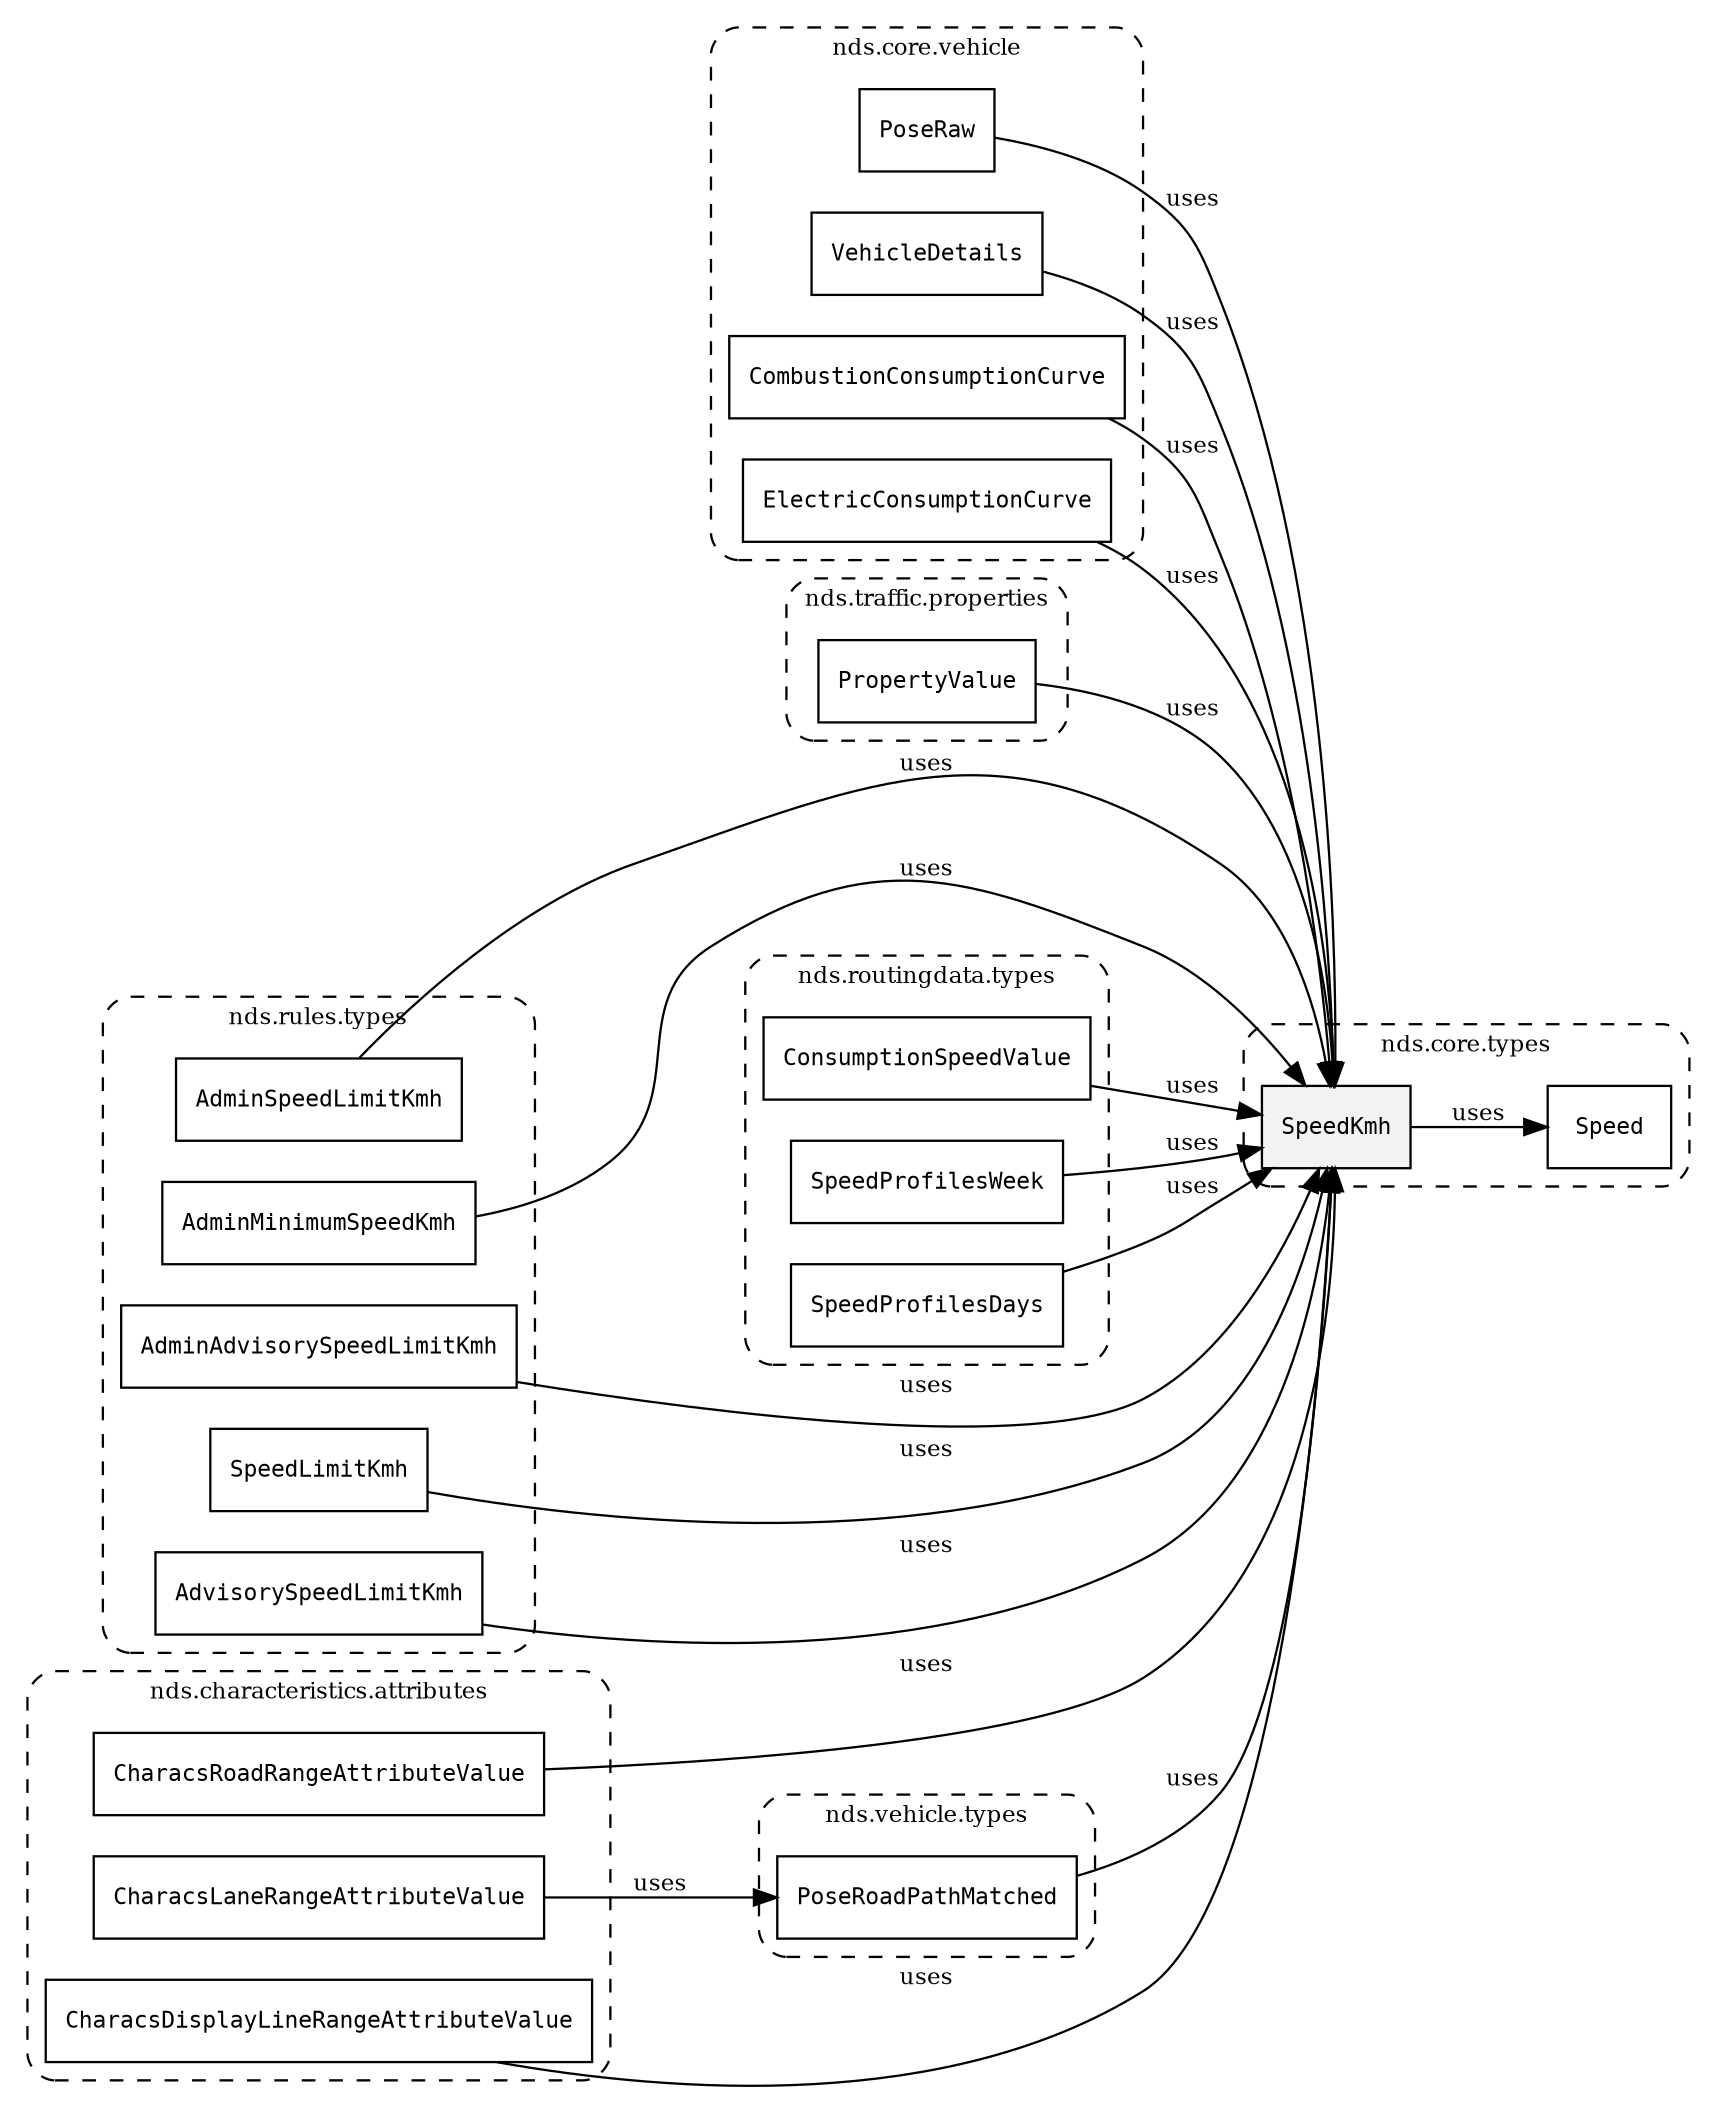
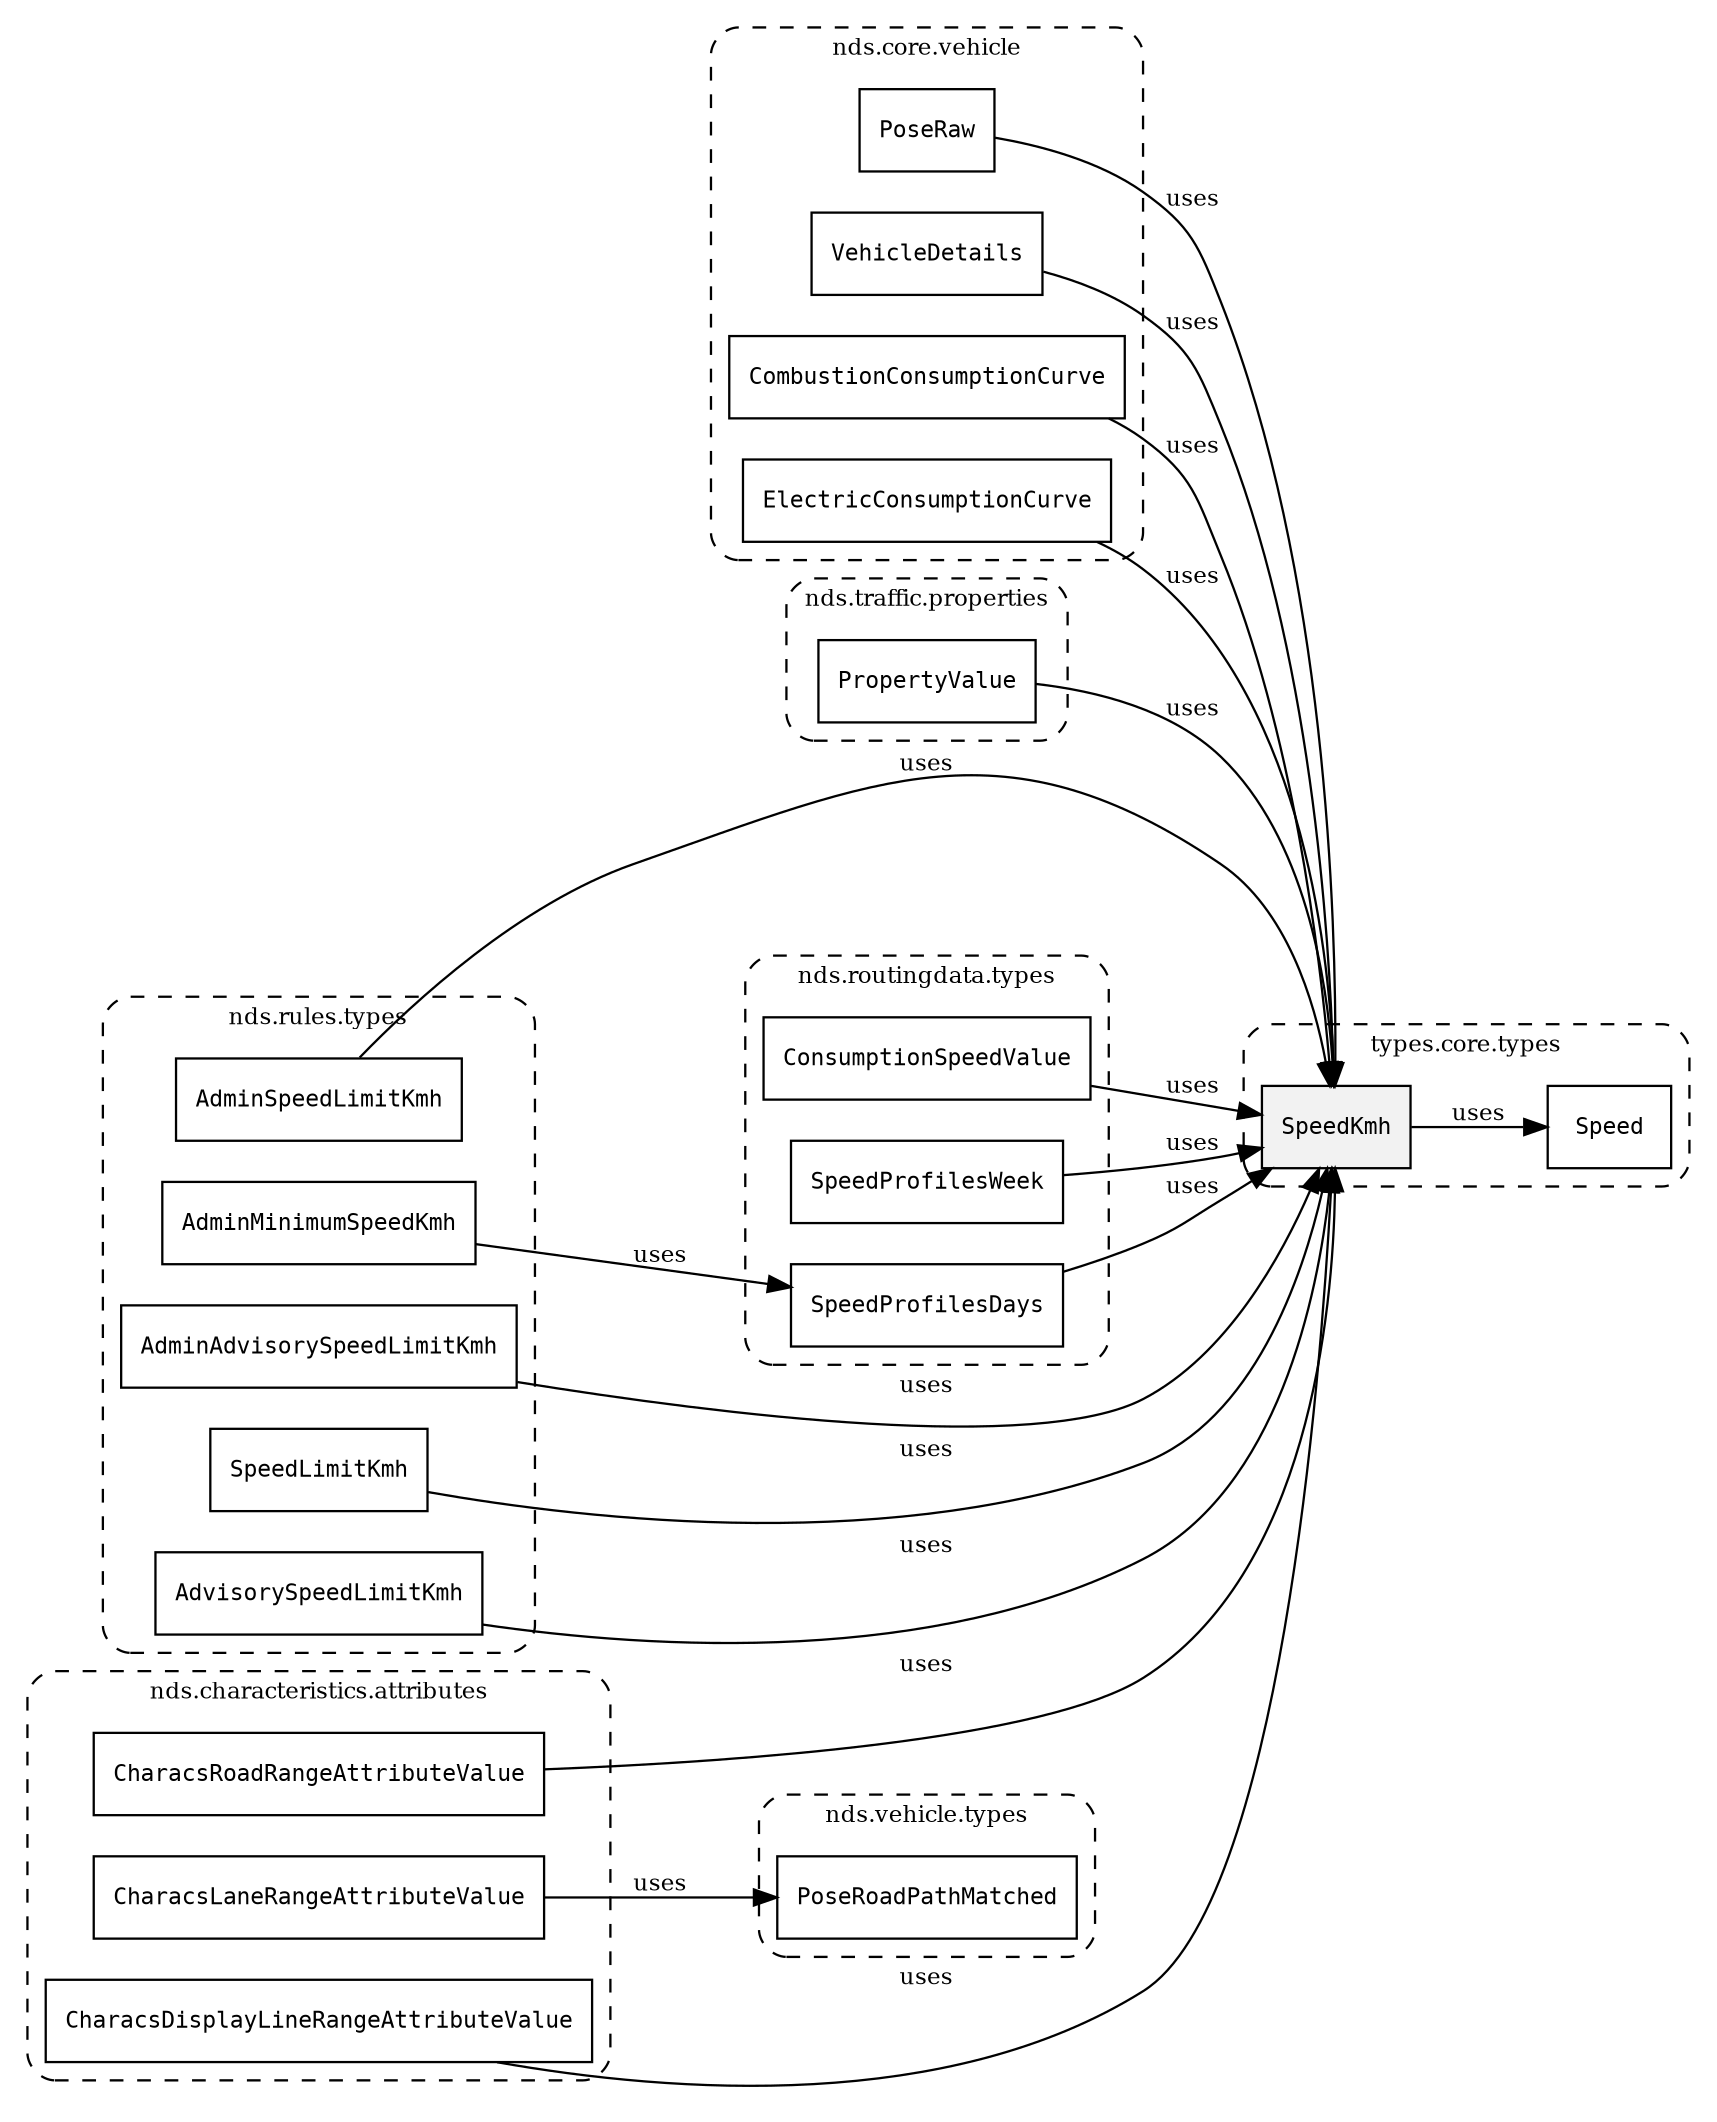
edge "AdminMinimumSpeedKmh" -> "SpeedKmh": now "AdminMinimumSpeedKmh" -> "SpeedProfilesDays"
cluster "nds.core.types": label "nds.core.types" -> "types.core.types"
edge "PoseRoadPathMatched" -> "SpeedKmh": removed, label "uses"
